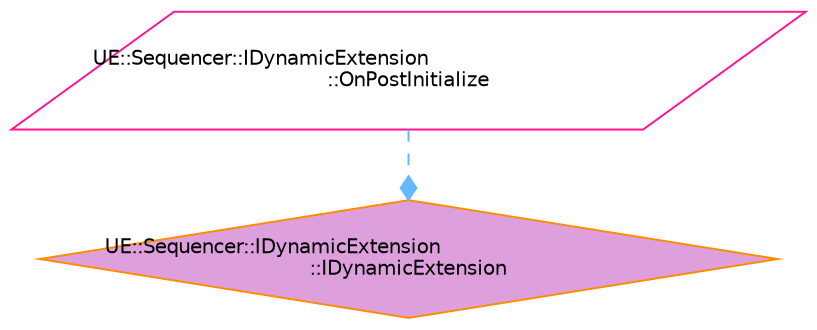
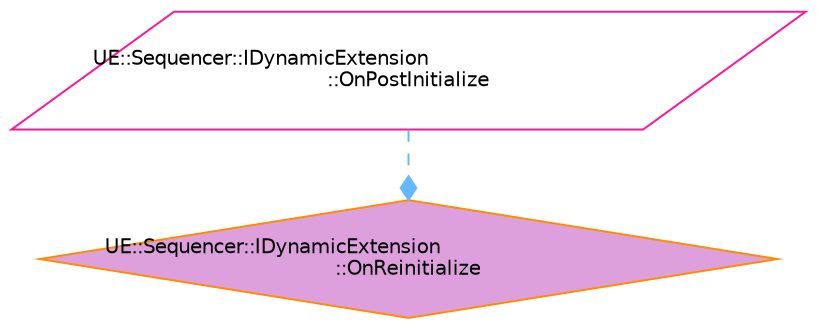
node "UE::Sequencer::IDynamicExtension ::IDynamicExtension": label "UE::Sequencer::IDynamicExtension ::IDynamicExtension" -> "UE::Sequencer::IDynamicExtension ::OnReinitialize"
